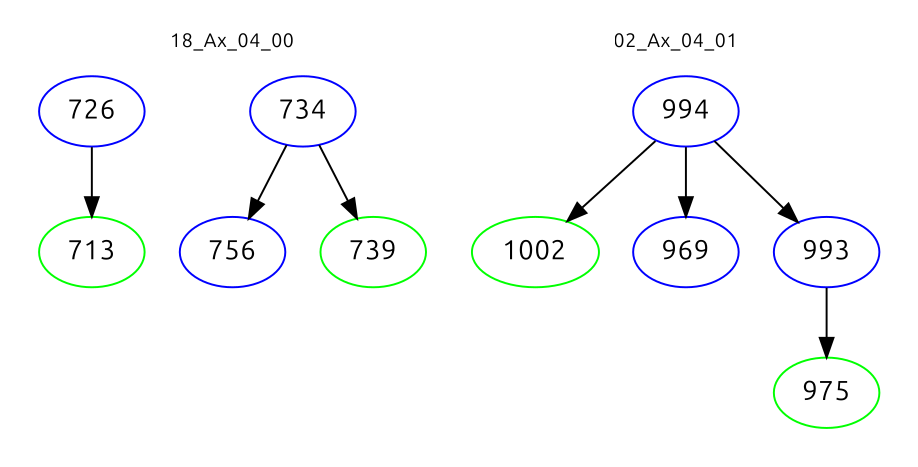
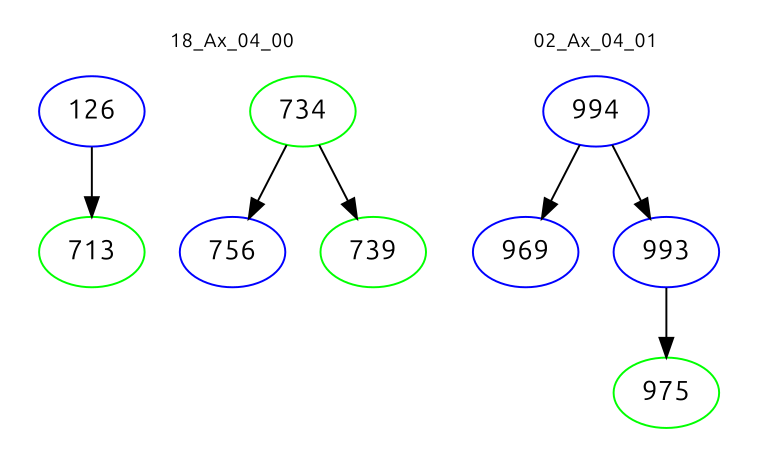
node "726": label "726" -> "126"
node "734": color blue -> green
node "1002": removed
